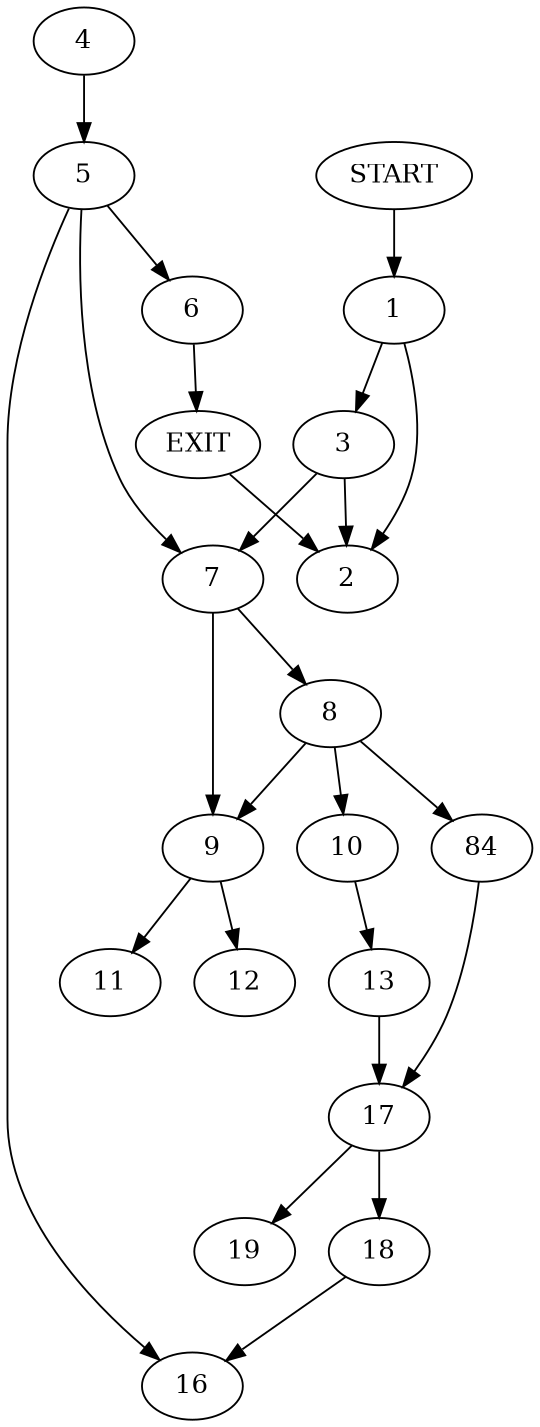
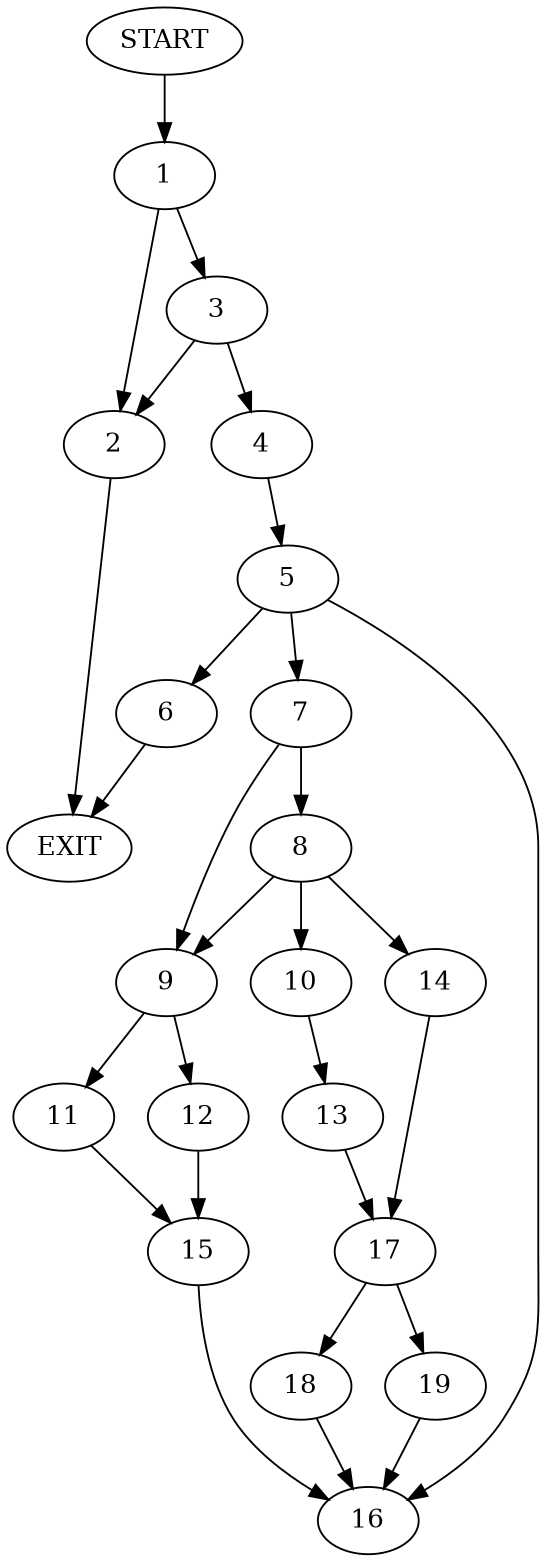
edge "3" -> "7": now "3" -> "4"
edge "EXIT" -> "2": reversed
node "84": label "84" -> "14"
node "15": added
edge "19" -> "16": added
